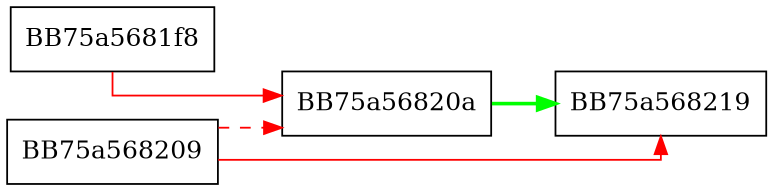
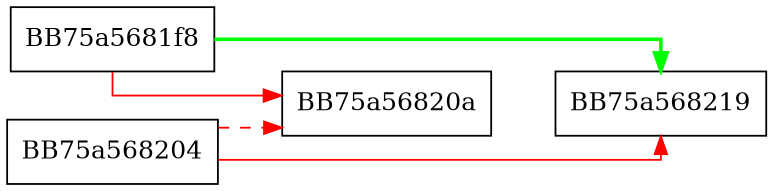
edge "BB75a56820a" -> "BB75a568219": now "BB75a5681f8" -> "BB75a568219"
node "BB75a568209": label "BB75a568209" -> "BB75a568204"
